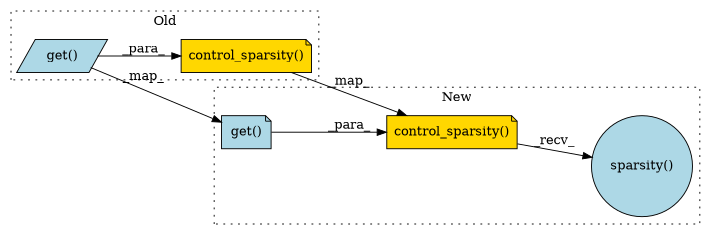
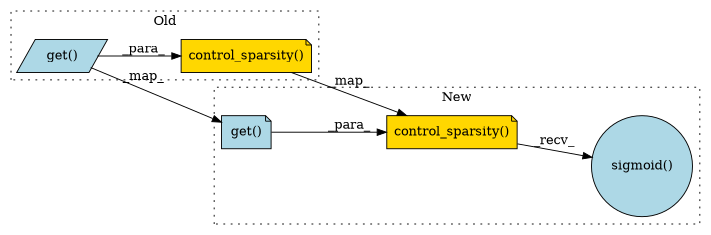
node "sparsity()": label "sparsity()" -> "sigmoid()"
